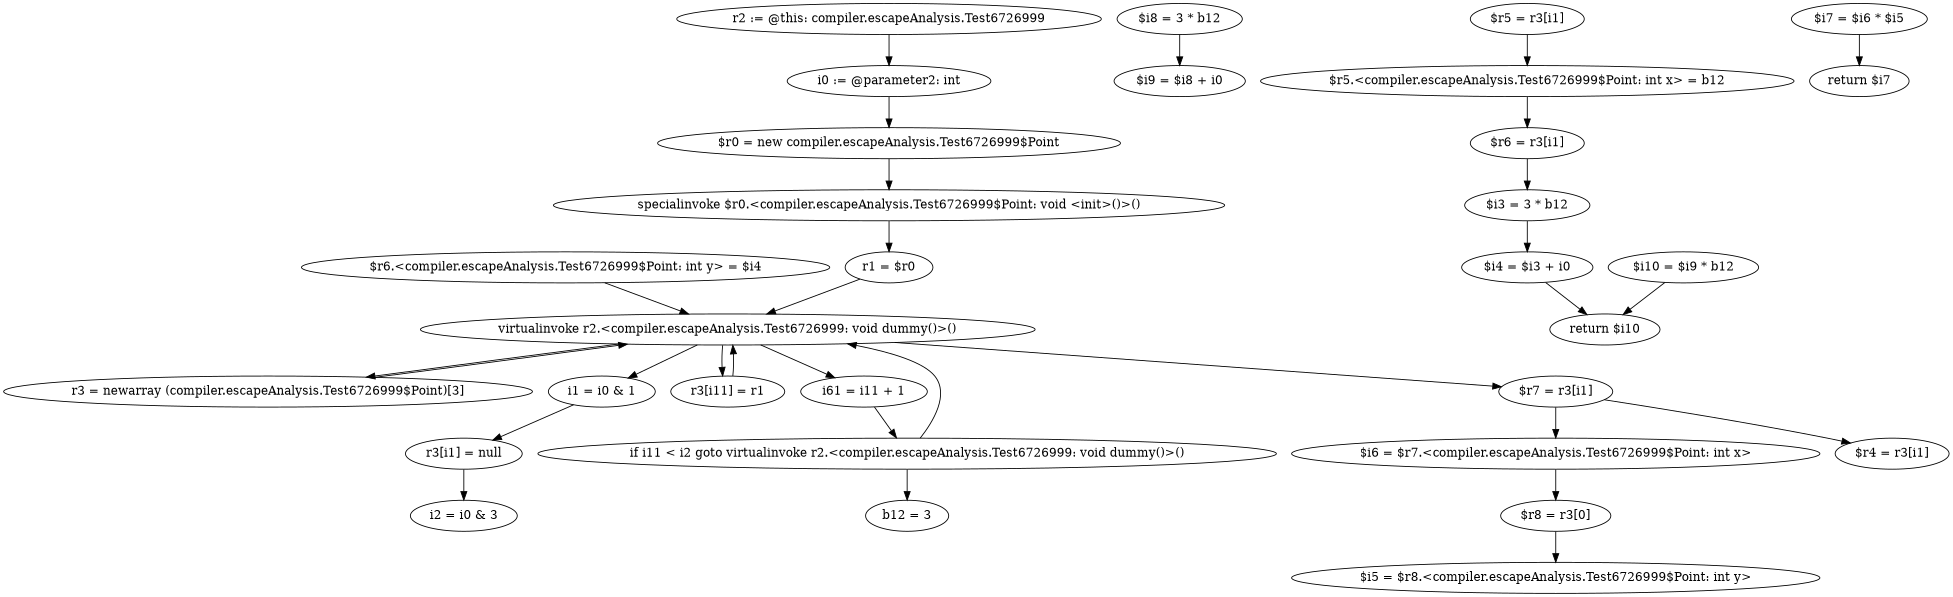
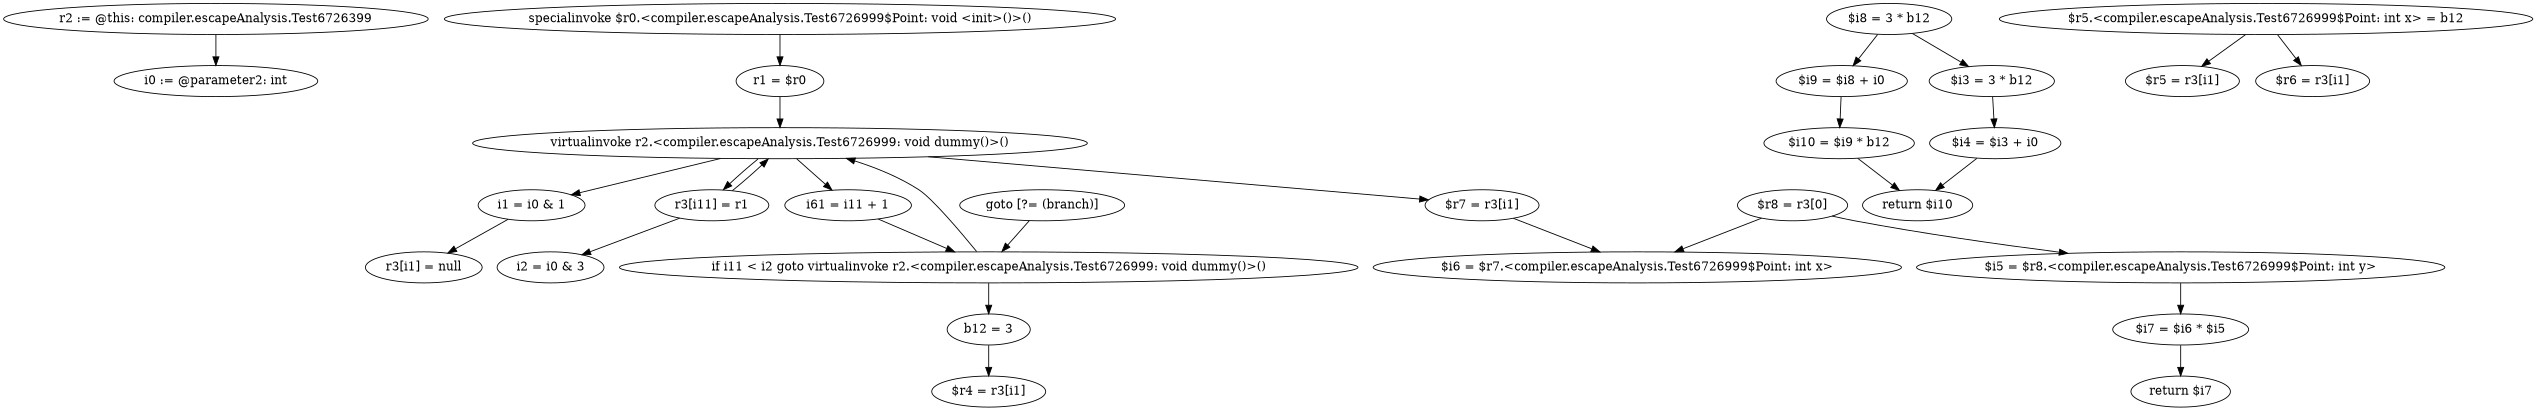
node "r2 := @this: compiler.escapeAnalysis.Test6726999": label "r2 := @this: compiler.escapeAnalysis.Test6726999" -> "r2 := @this: compiler.escapeAnalysis.Test6726399"
edge "$r5 = r3[i1]" -> "$r5.<compiler.escapeAnalysis.Test6726999$Point: int x> = b12": reversed
edge "$i9 = $i8 + i0" -> "$i10 = $i9 * b12": added
node "$r0 = new compiler.escapeAnalysis.Test6726999$Point": removed
edge "$r6 = r3[i1]" -> "$i3 = 3 * b12": now "$i8 = 3 * b12" -> "$i3 = 3 * b12"
node "goto [?= (branch)]": added
node "$r6.<compiler.escapeAnalysis.Test6726999$Point: int y> = $i4": removed
edge "$i5 = $r8.<compiler.escapeAnalysis.Test6726999$Point: int y>" -> "$i7 = $i6 * $i5": added
node "r3 = newarray (compiler.escapeAnalysis.Test6726999$Point)[3]": removed
edge "$r7 = r3[i1]" -> "$r4 = r3[i1]": now "b12 = 3" -> "$r4 = r3[i1]"
edge "r3[i1] = null" -> "i2 = i0 & 3": now "r3[i11] = r1" -> "i2 = i0 & 3"
edge "$i6 = $r7.<compiler.escapeAnalysis.Test6726999$Point: int x>" -> "$r8 = r3[0]": reversed
